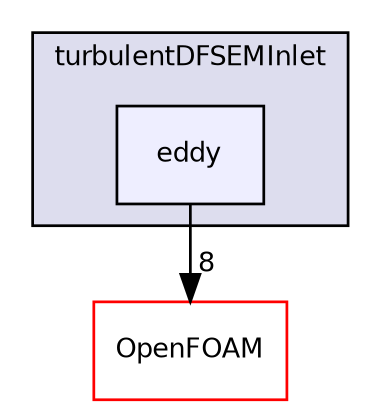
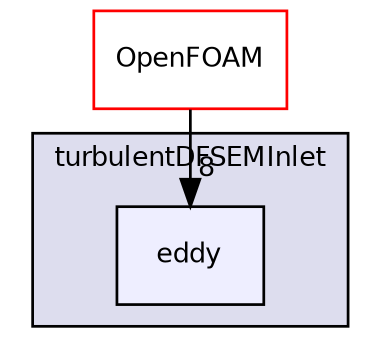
edge "eddy" -> "OpenFOAM": reversed
